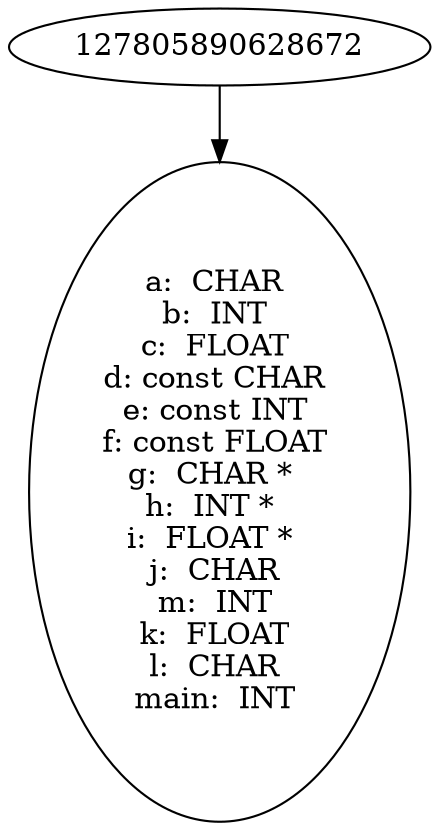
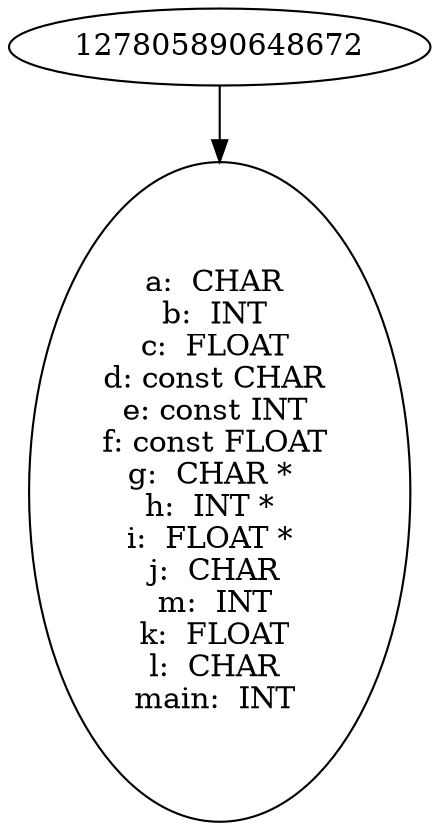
node "127805890628672": label "127805890628672" -> "127805890648672"
